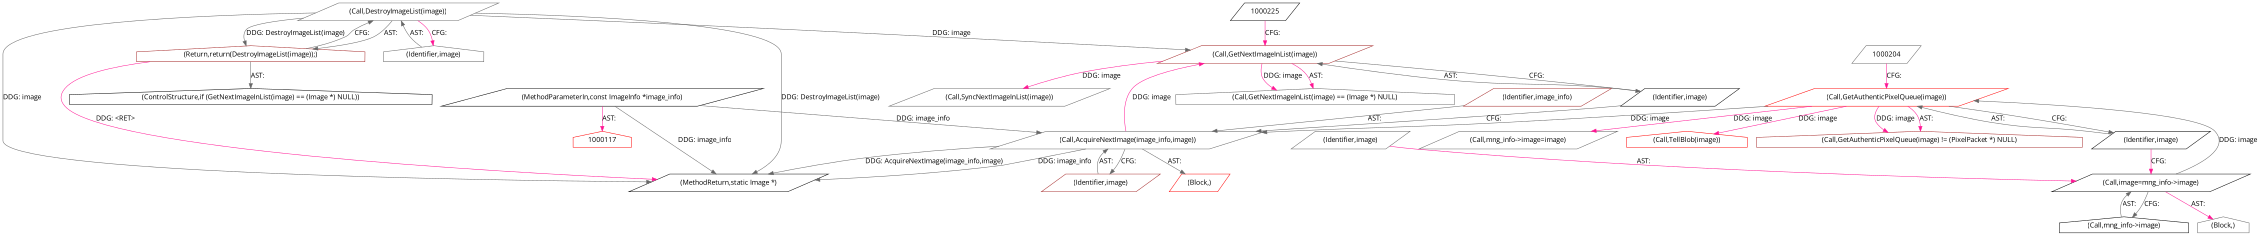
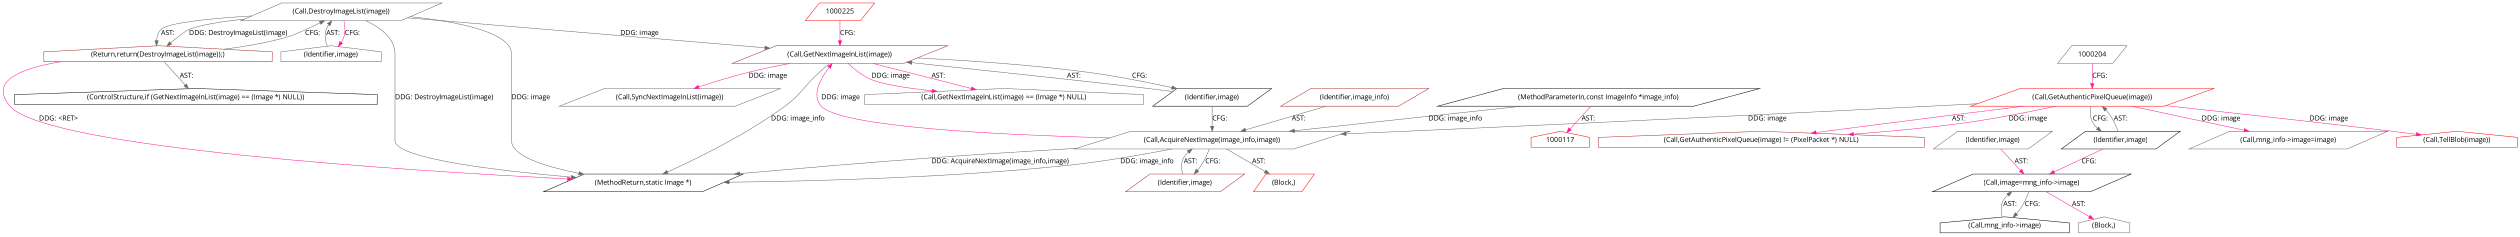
node "1000225": color black -> red
edge "(Call,image=mng_info->image)" -> "(Call,GetAuthenticPixelQueue(image))": removed, label "DDG: image"
edge "(MethodParameterIn,const ImageInfo *image_info)" -> "(MethodReturn,static Image *)": now "(Call,GetNextImageInList(image))" -> "(MethodReturn,static Image *)"
